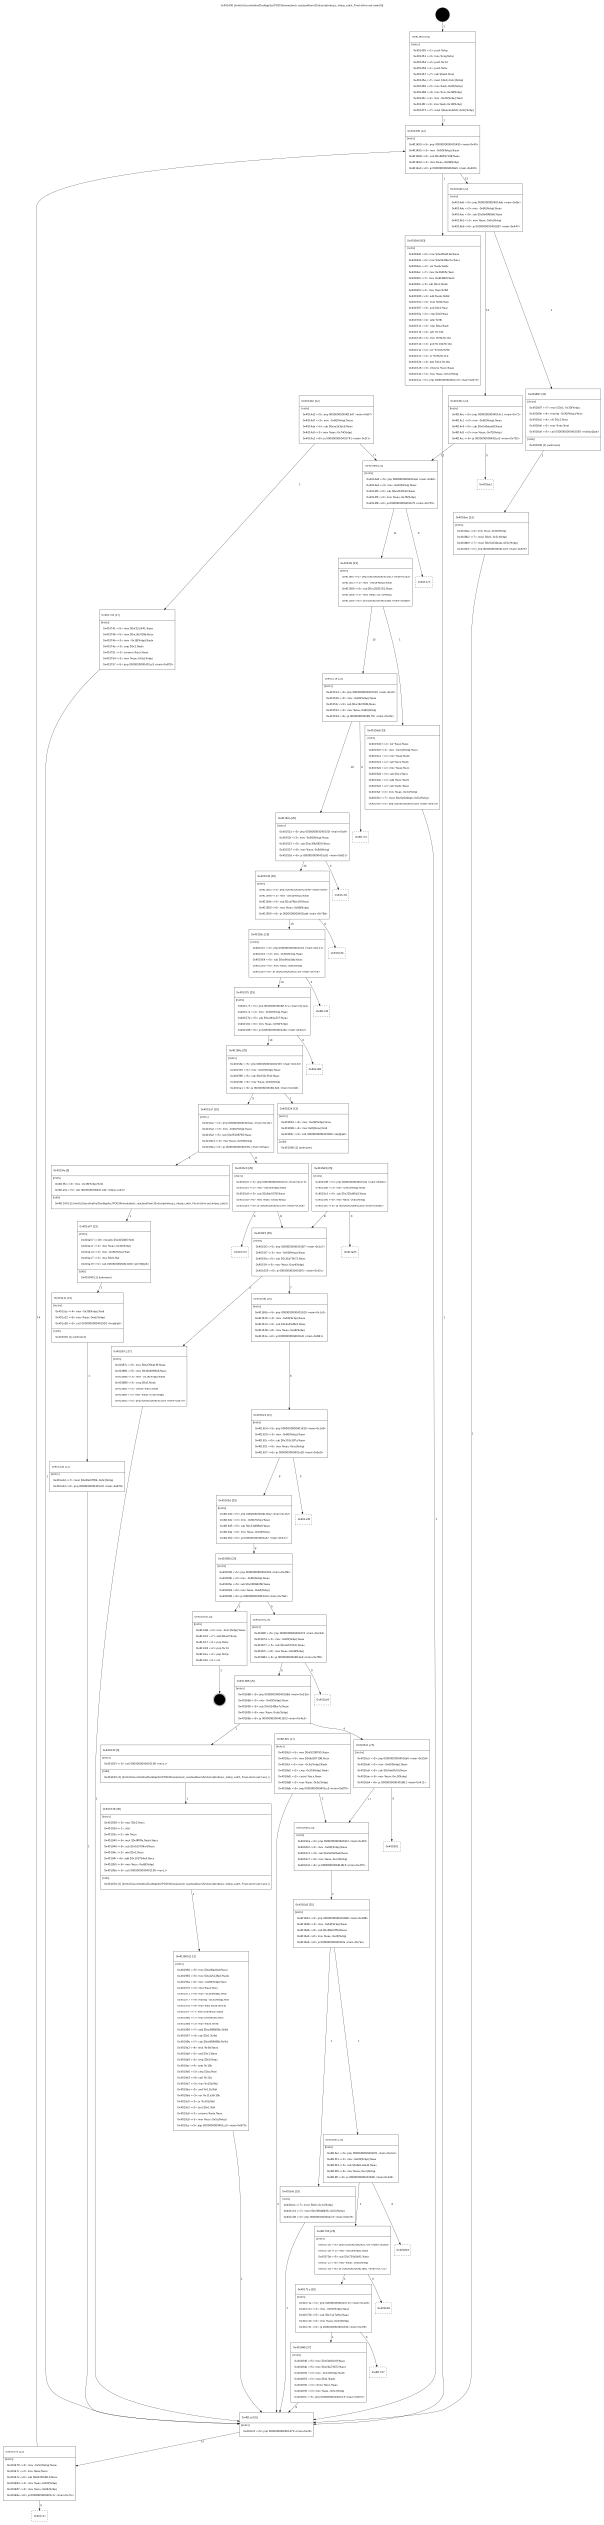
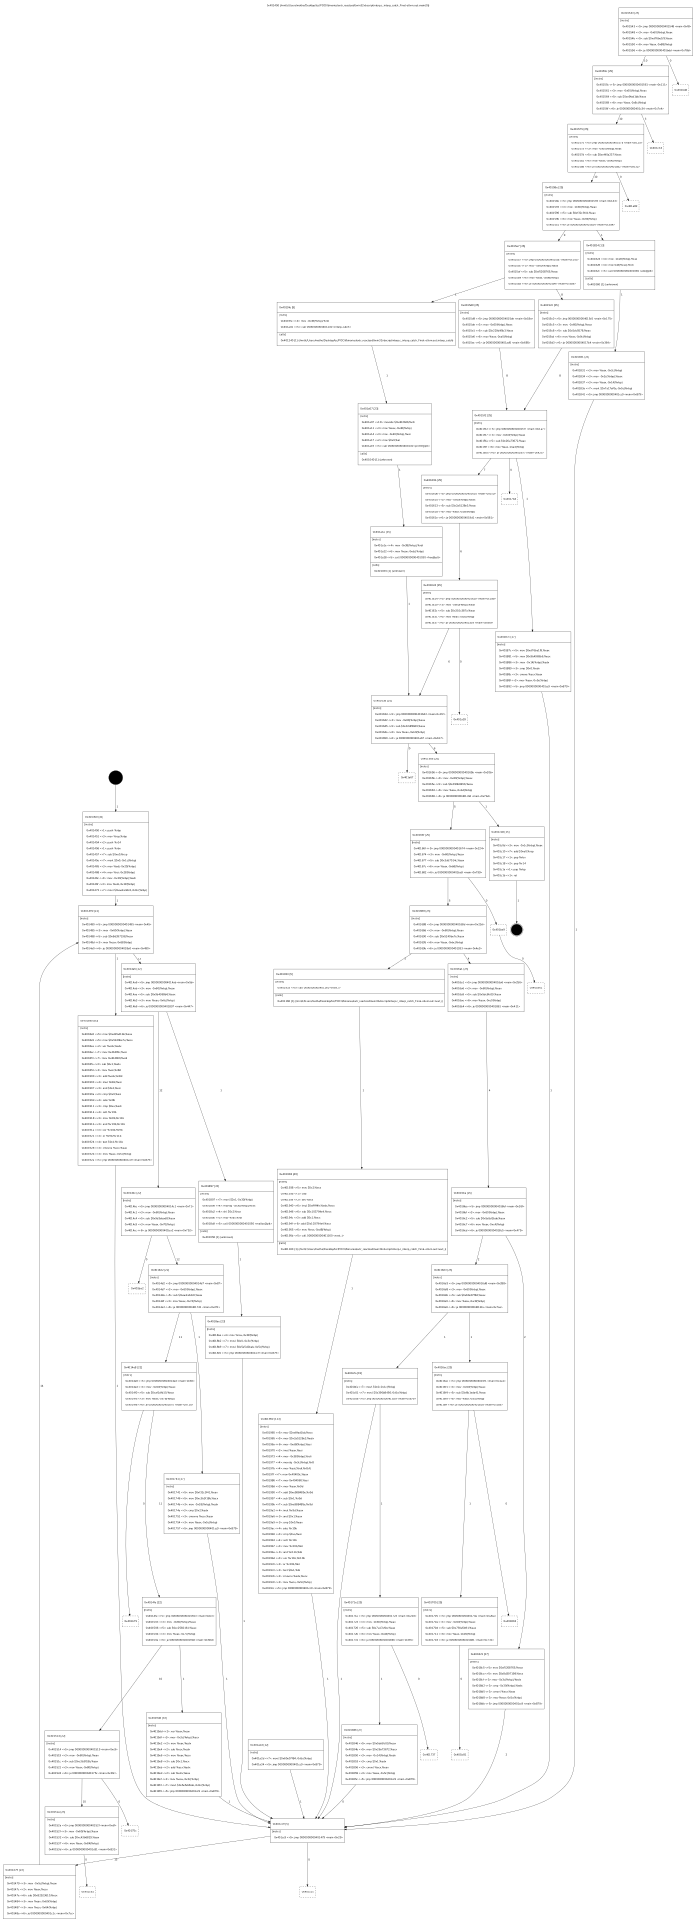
node "0x401831 [21]": added
edge "0x4014bc [22]" -> "0x4014e8 [22]": now "0x4014bc [22]" -> "0x4014d2 [22]"
node "0x401a67": added
edge "0x40152a [25]" -> "0x401543 [25]": removed, label "10"
edge "0x4015c0 [25]" -> "0x4017b4": now "0x4015f2 [25]" -> "0x4017b4"
node "0x401ad5": removed
edge "0x401a1e [15]" -> "0x401a2d [12]": now "0x401a1e [15]" -> "0x40163d [25]"
edge "0x4016a1 [25]" -> "0x4016ba [25]": label " 11" -> " 4"
edge "0x4018c5 [27]" -> "0x4016ba [25]": reversed
edge "0x4016a1 [25]" -> "0x401861": now "0x401be9" -> "0x401861"
edge "0x401705 [25]" -> "0x40171e [25]": now "0x401bfa [19]" -> "0x40171e [25]"
edge "0x401479 [23]" -> "0x401c1c": now "0x401cc9 [5]" -> "0x401c1c"
